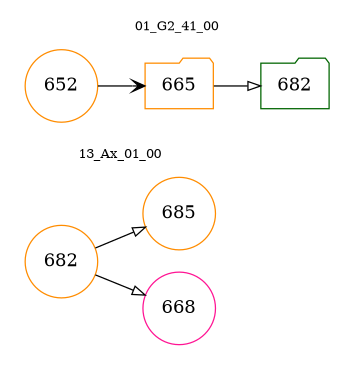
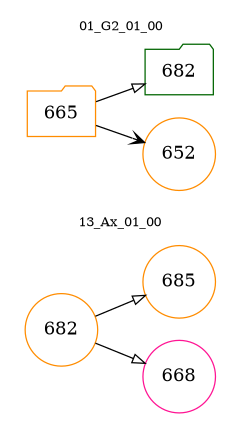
cluster "01_G2_41_00": label "01_G2_41_00" -> "01_G2_01_00"
edge "652" -> "665": reversed
